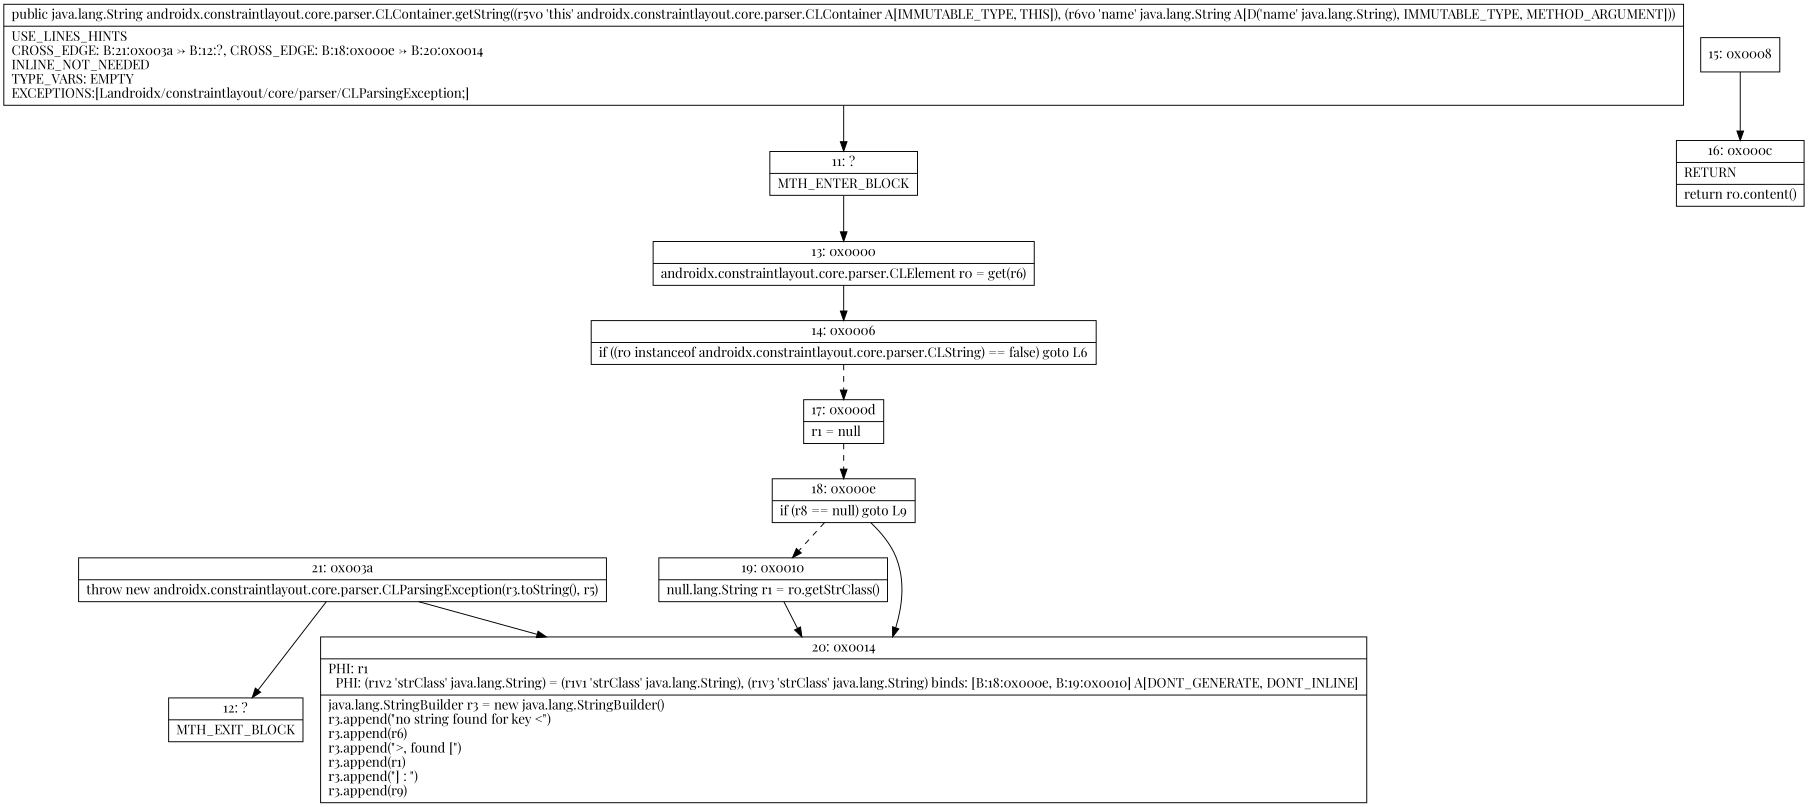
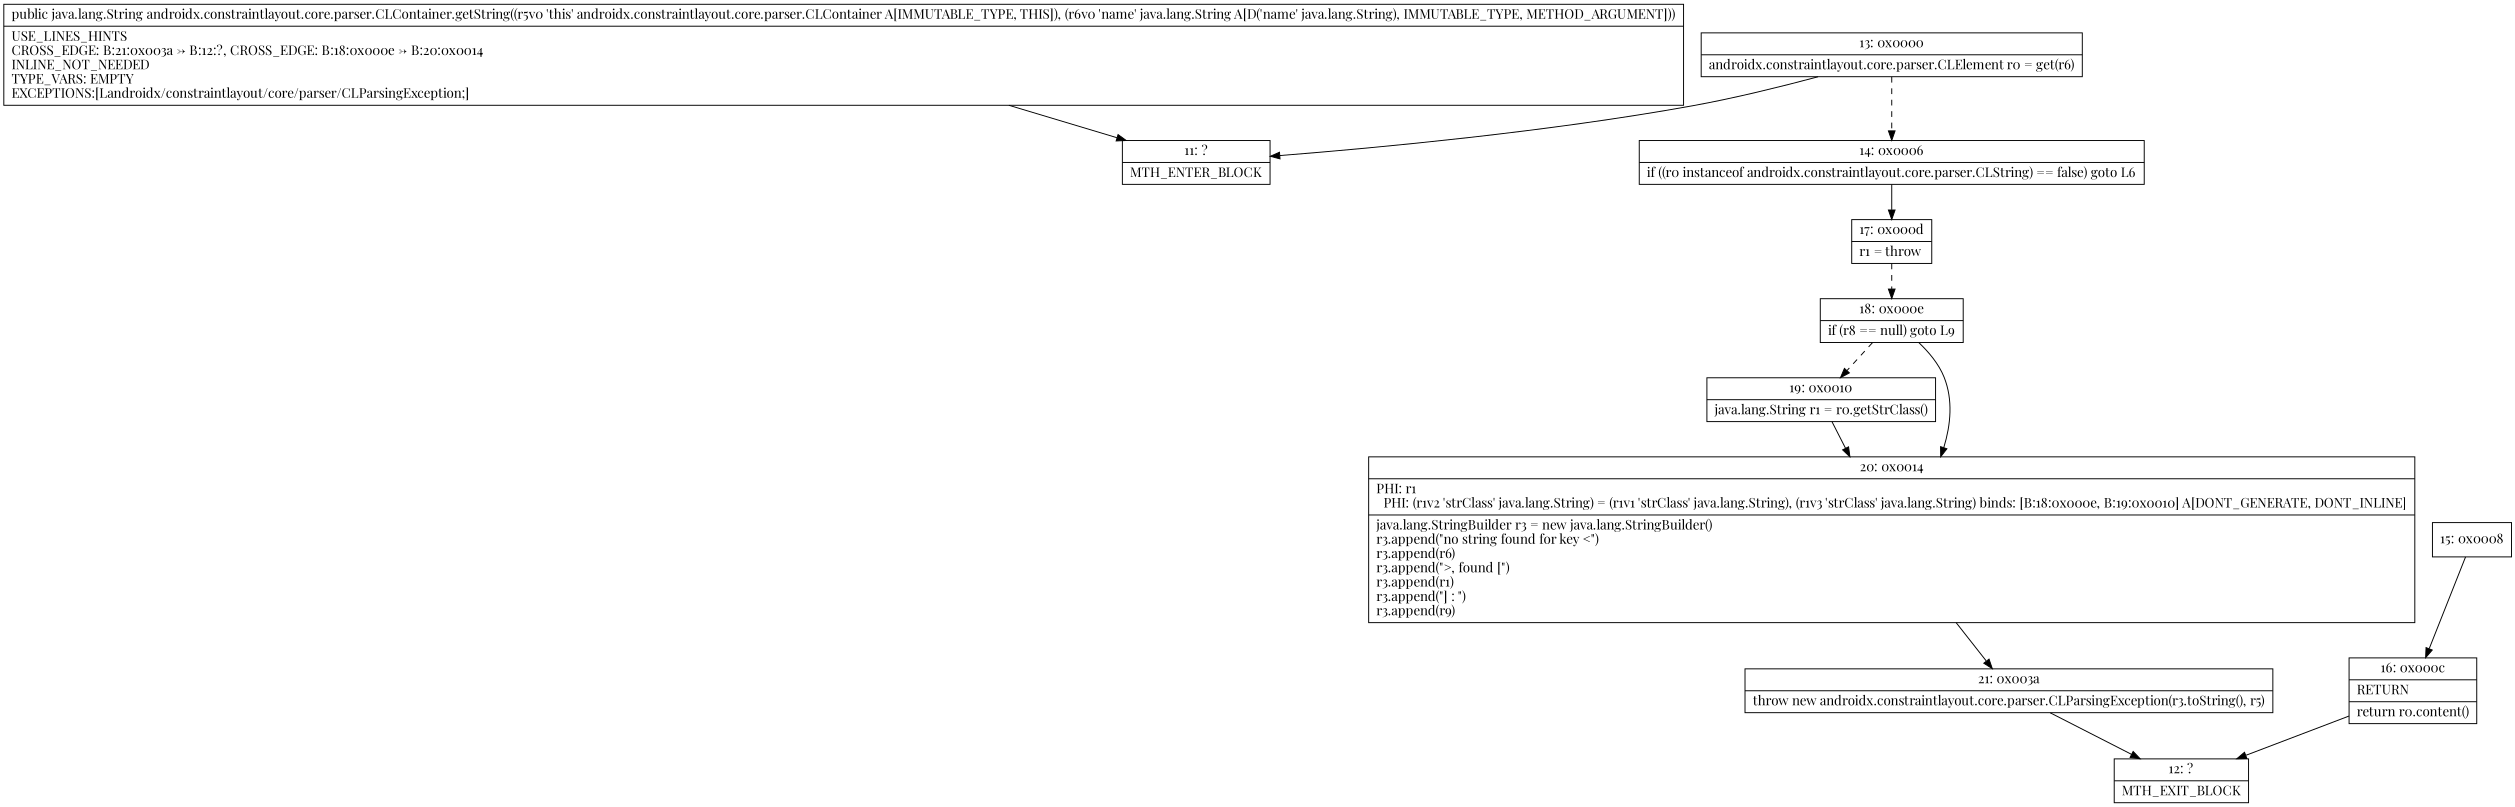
edge "11: ?" -> "13: 0x0000": reversed
edge "13: 0x0000" -> "14: 0x0006": style solid -> dashed
edge "14: 0x0006" -> "17: 0x000d": style dashed -> solid
node "17: 0x000d": text "r1 = null" -> "r1 = throw"
node "19: 0x0010": text "null.lang.String r1 = r0.getStrClass()" -> "java.lang.String r1 = r0.getStrClass()"
edge "21: 0x003a" -> "20: 0x0014": reversed
edge "16: 0x000c" -> "12: ?": added
